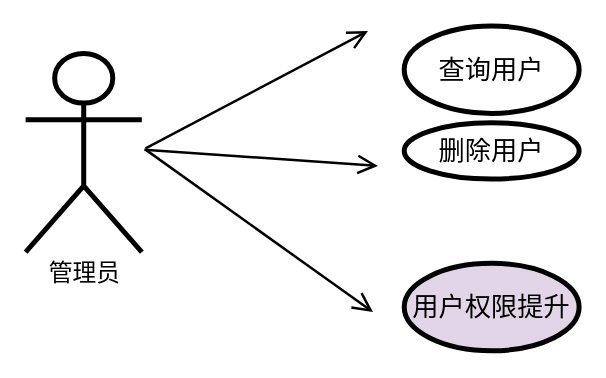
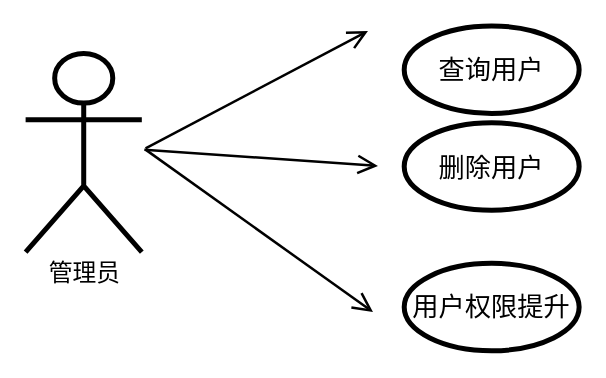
node "删除用户": size 175x56 -> 175x88
node "用户权限提升": fillcolor #e1d5e7 -> #ffffff
